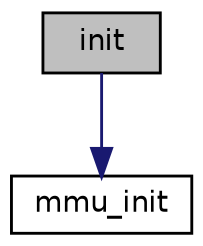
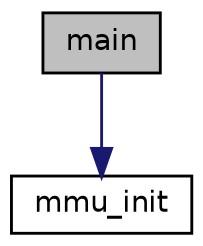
node "init": label "init" -> "main"
